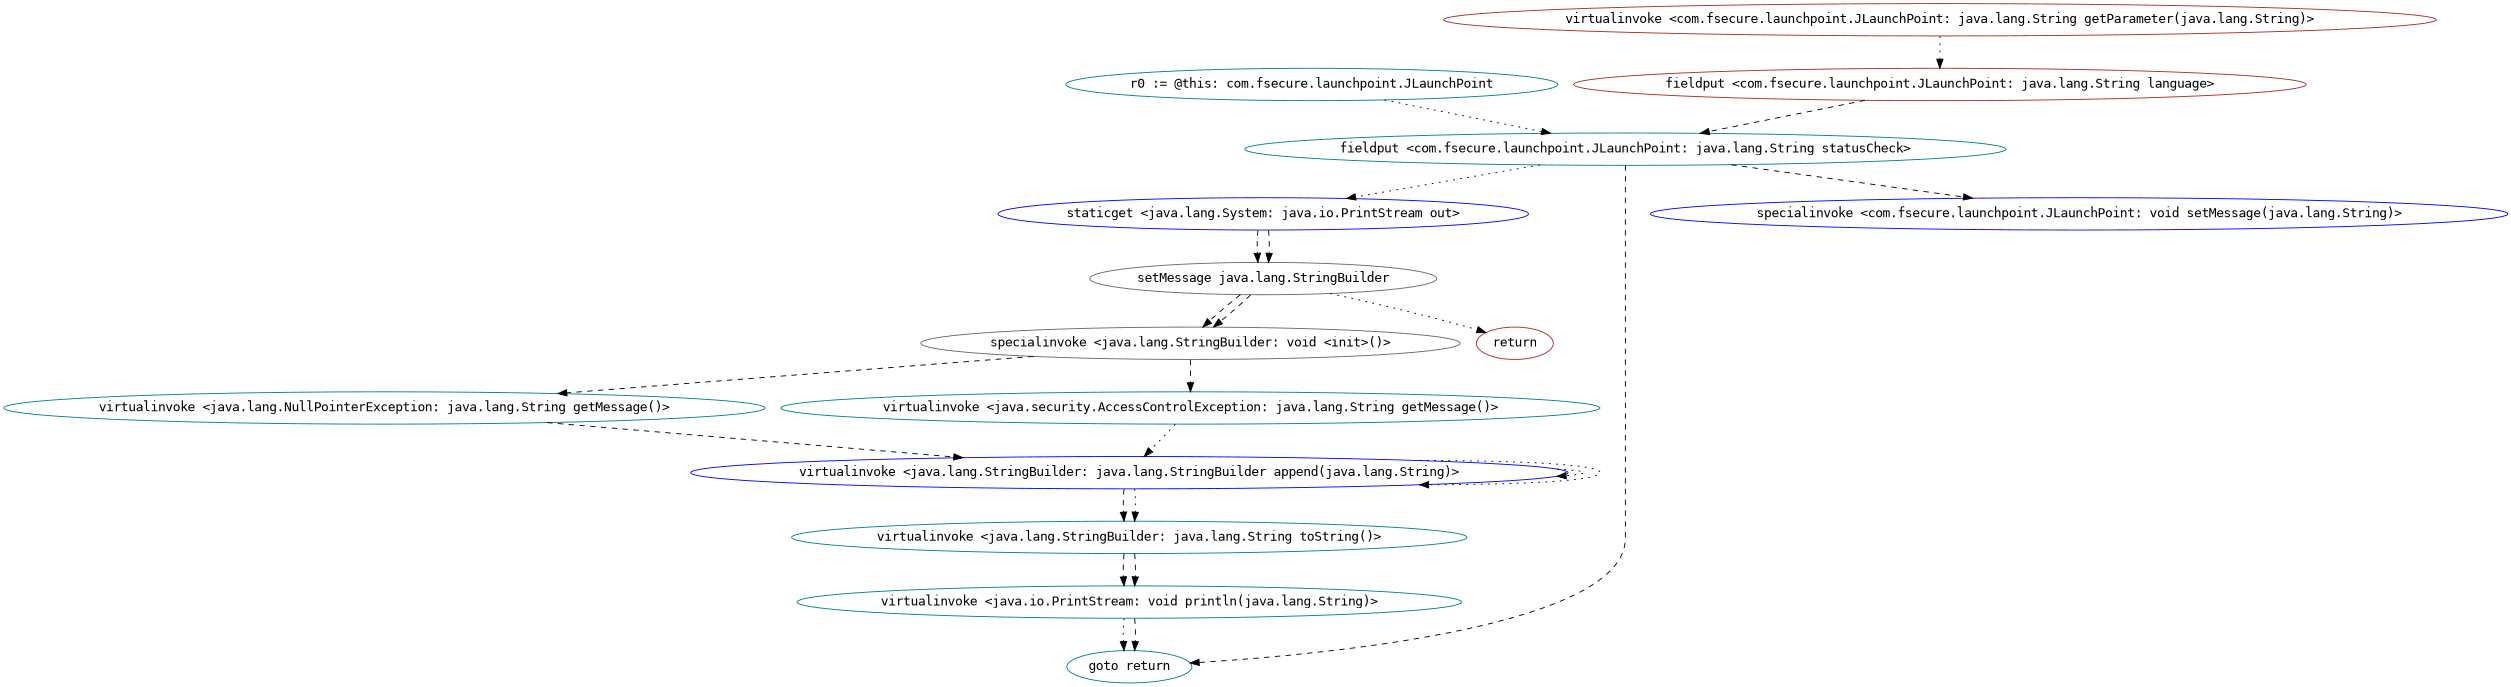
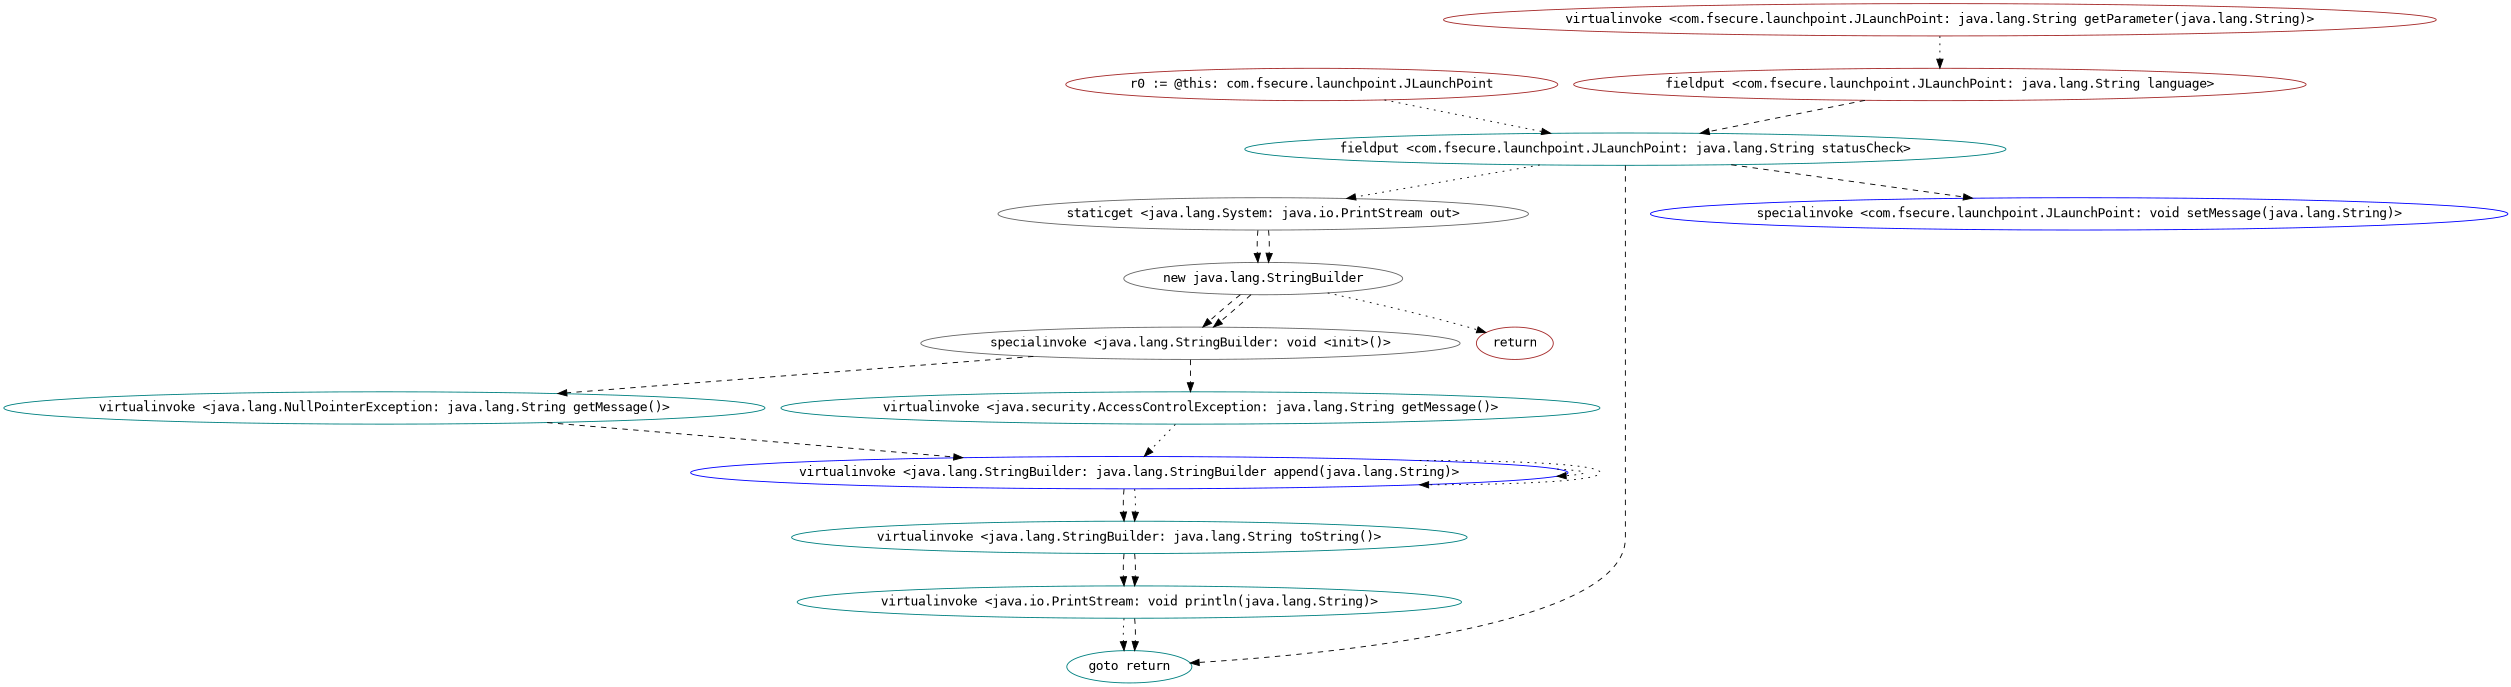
node "r0 := @this: com.fsecure.launchpoint.JLaunchPoint": color teal -> brown
node "staticget <java.lang.System: java.io.PrintStream out>": color blue -> gray40
node "setMessage java.lang.StringBuilder": label "setMessage java.lang.StringBuilder" -> "new java.lang.StringBuilder"
